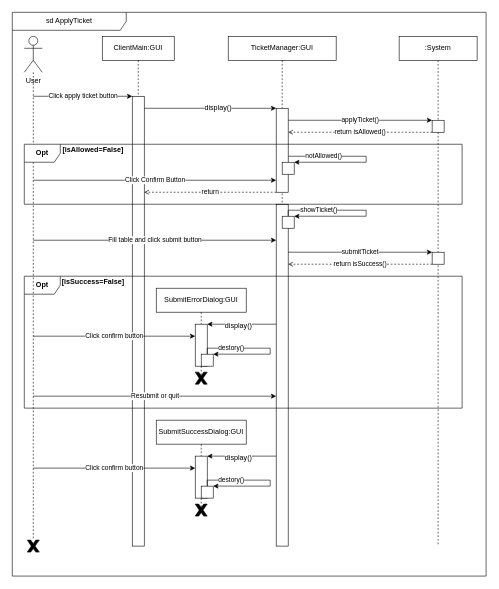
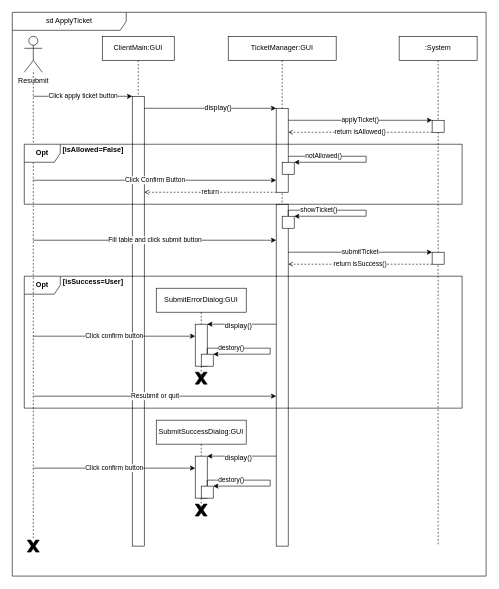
node "User": label "User" -> "Resubmit"
node "[isSuccess=False]": label "[isSuccess=False]" -> "[isSuccess=User]"
